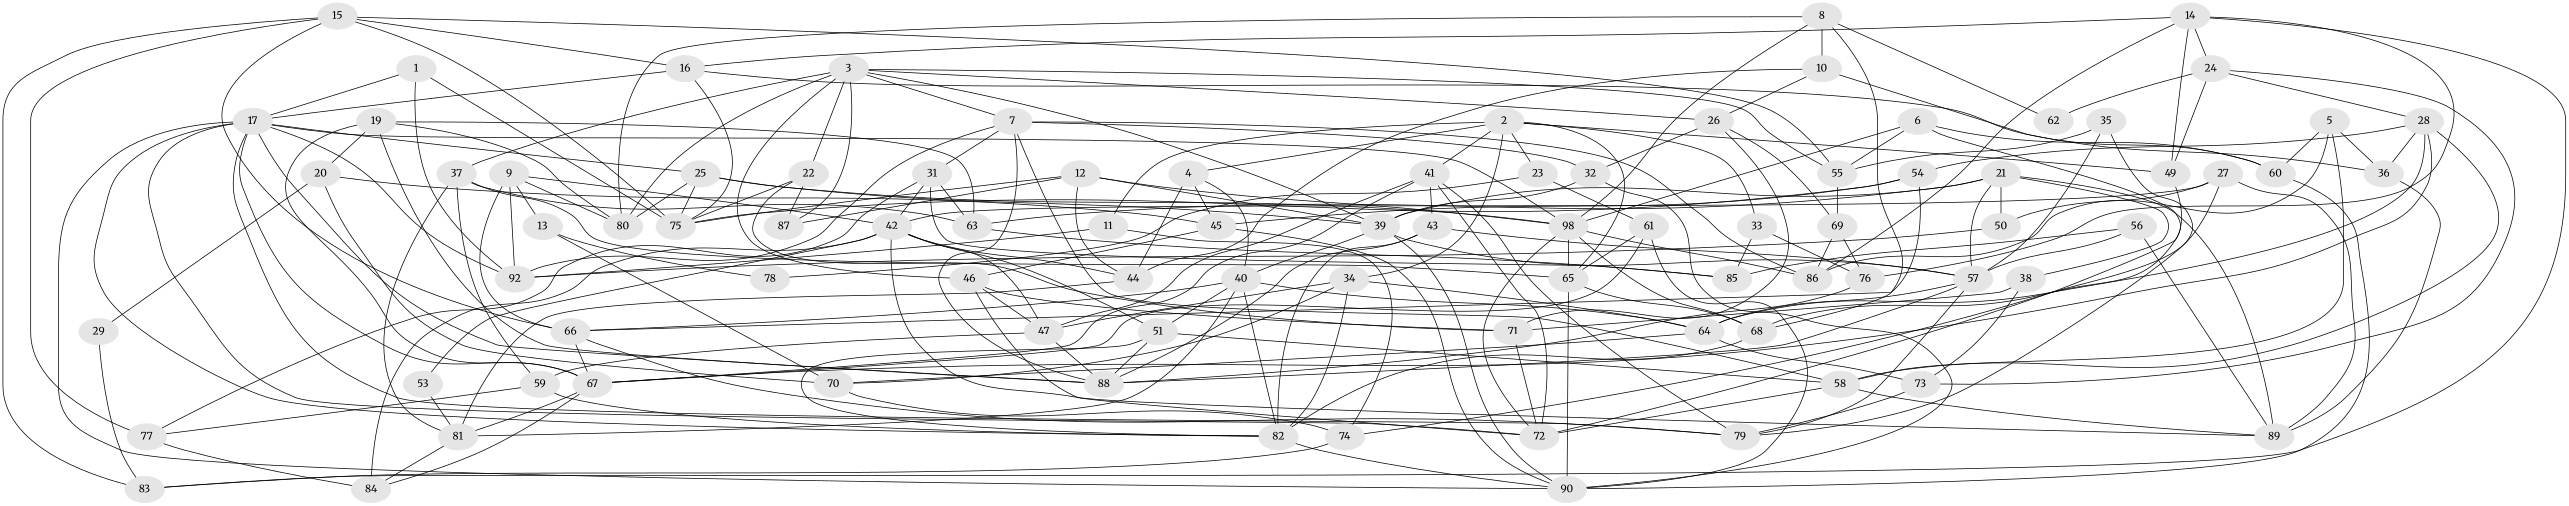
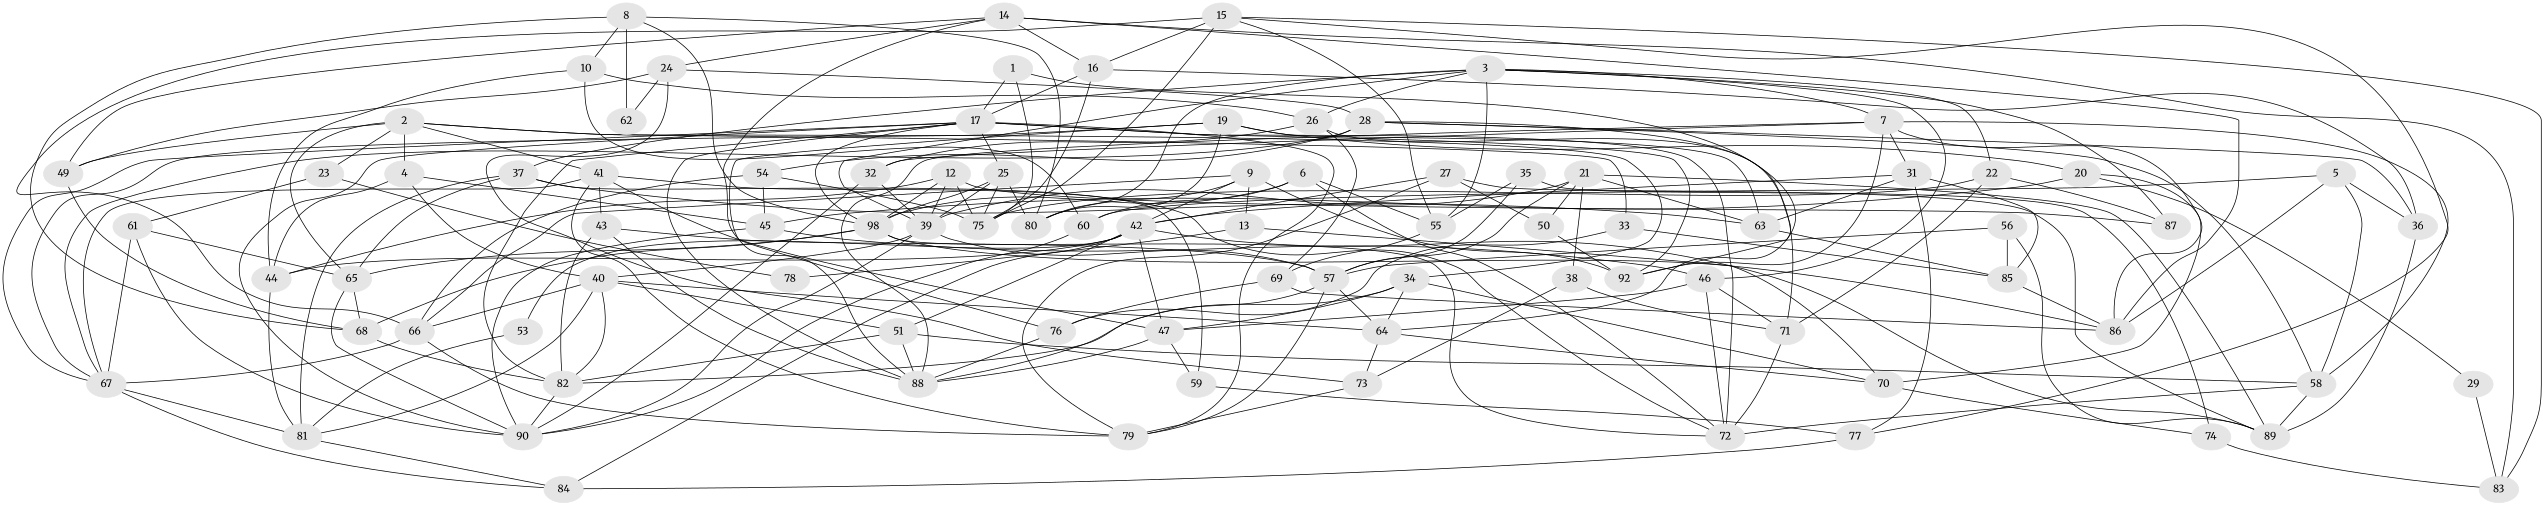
node "11": removed
edge "85" -- "86": added
edge "59" -- "82": removed
